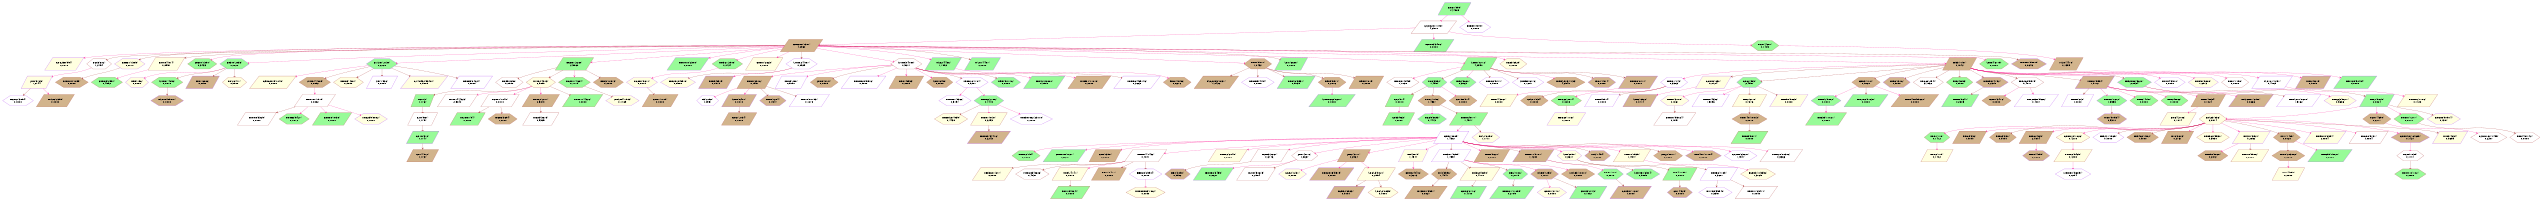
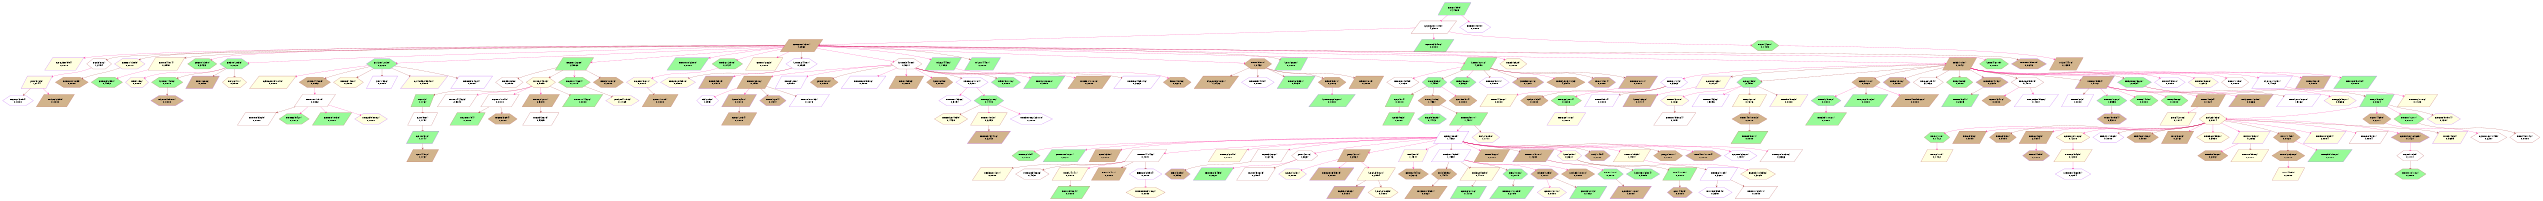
node "STAT5A(6776) 0,1201": fillcolor white -> tan
